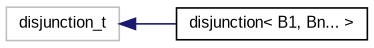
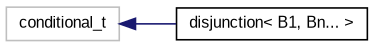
node "disjunction_t": label "disjunction_t" -> "conditional_t"
